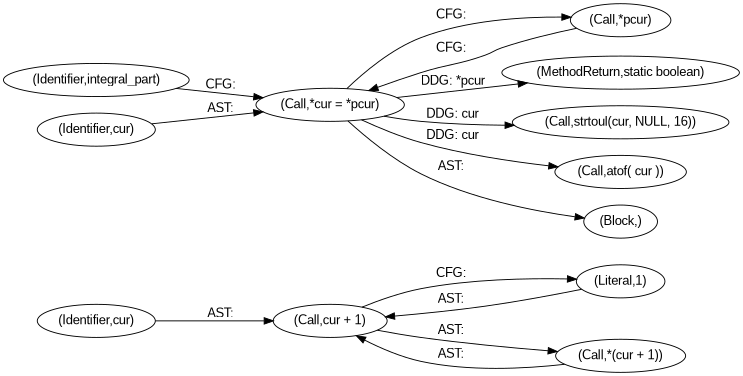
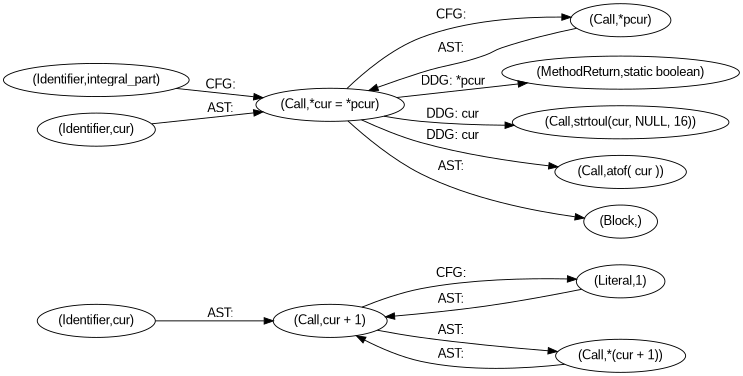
edge "(Call,*pcur)" -> "(Call,*cur = *pcur)": label "CFG: " -> "AST: "
